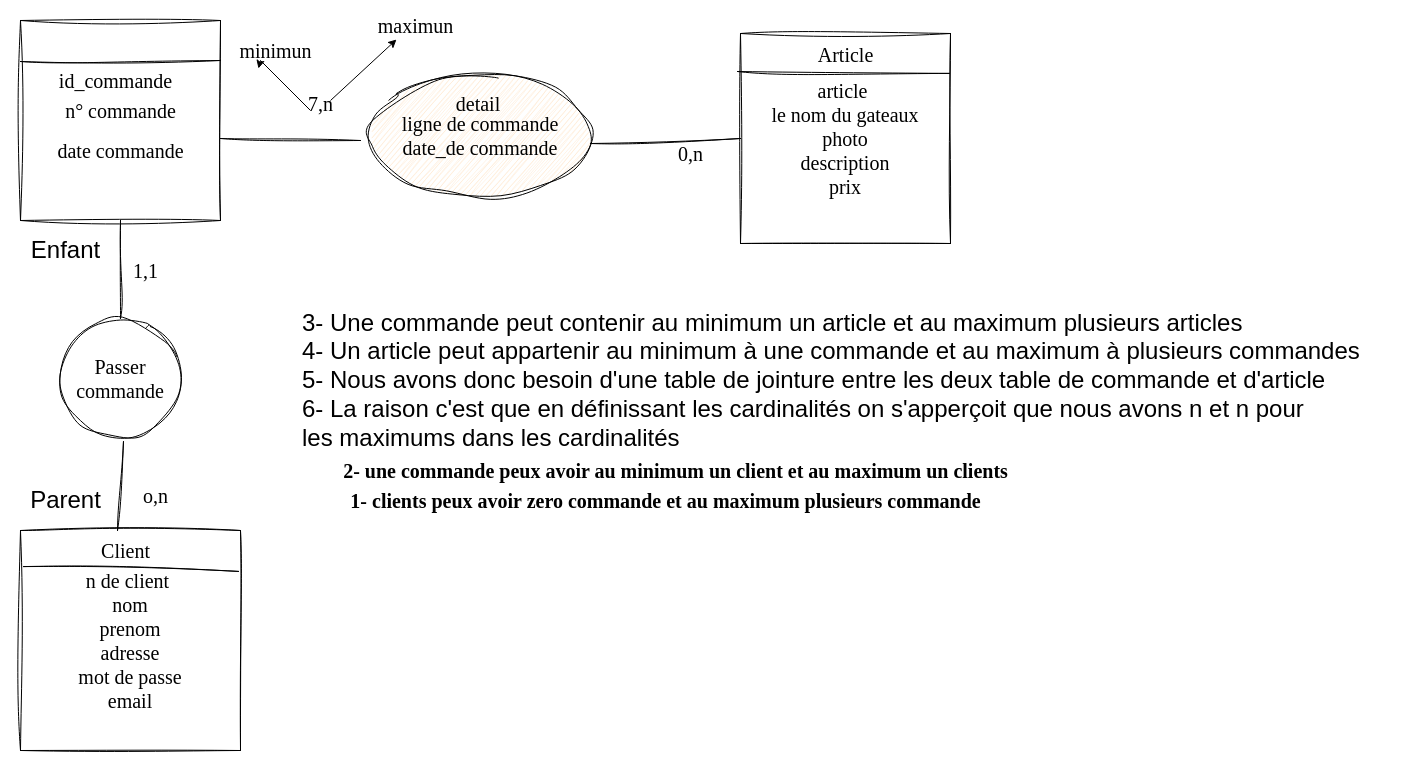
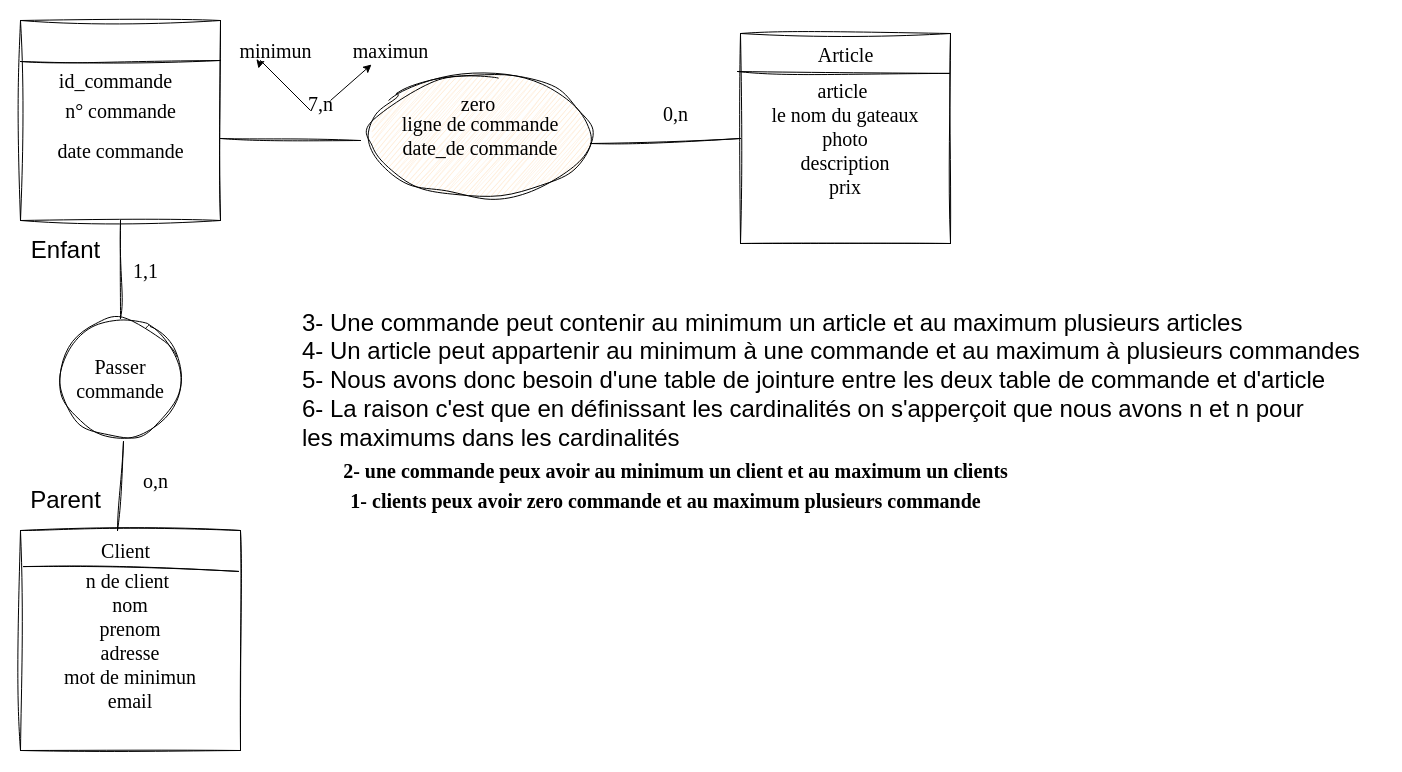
node "maximun": moved (416, 26) -> (391, 51)
node "detail": label "detail" -> "zero"
node "0,n": moved (691, 154) -> (676, 114)
node "o,n": moved (156, 496) -> (156, 481)
node "n de client nom prenom adresse mot de passe email": label "n de client nom prenom adresse mot de passe email" -> "n de client nom prenom adresse mot de minimun email"
